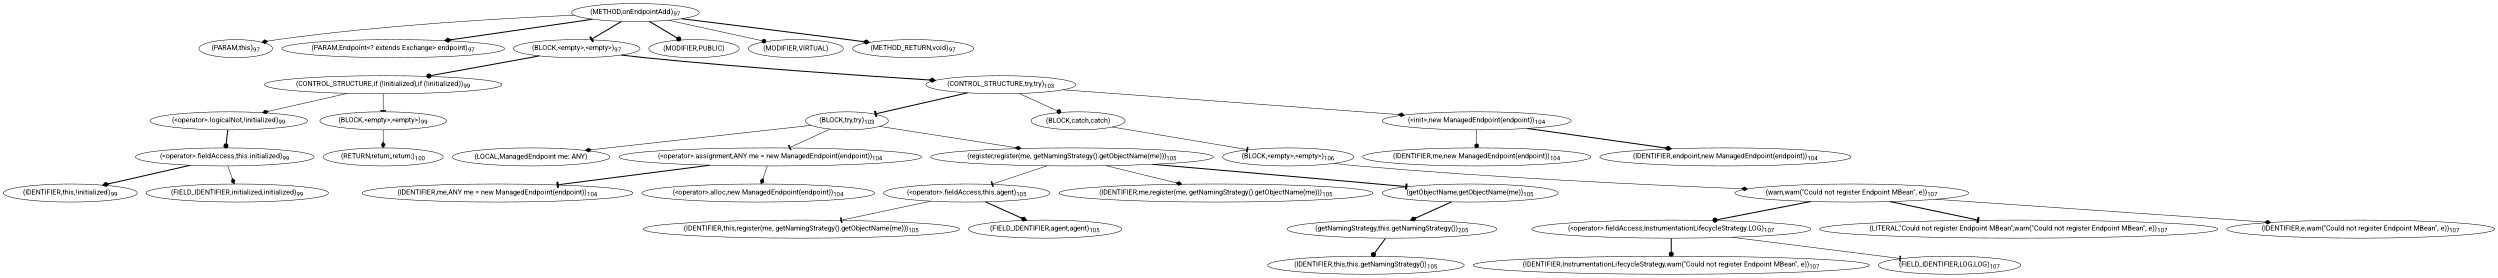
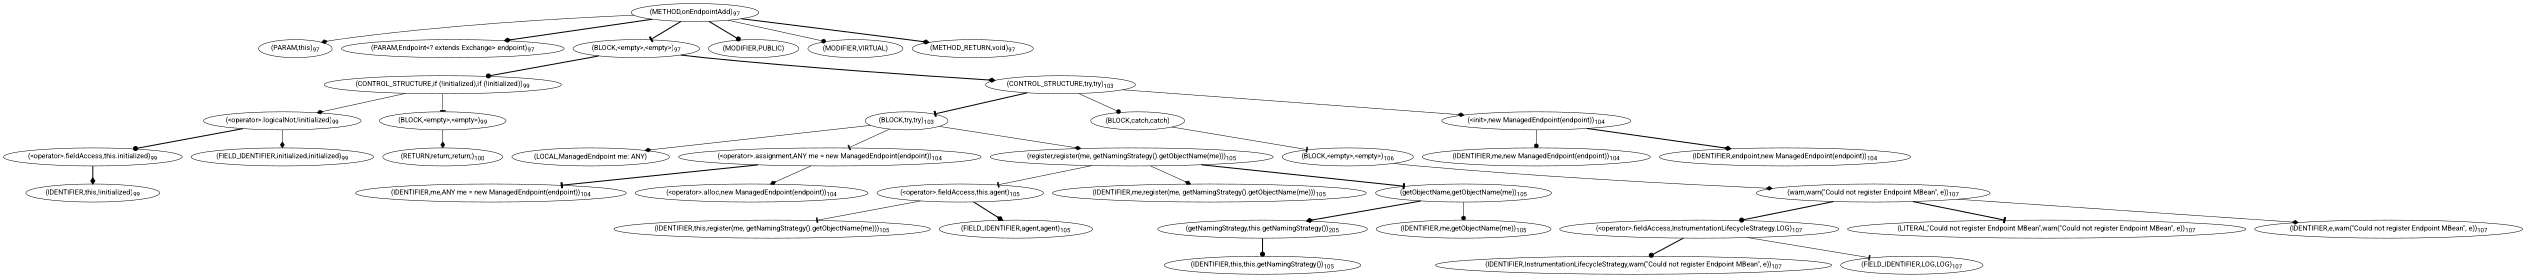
edge "(<operator>.fieldAccess,this.initialized)" -> "(FIELD_IDENTIFIER,initialized,initialized)": now "(<operator>.logicalNot,!initialized)" -> "(FIELD_IDENTIFIER,initialized,initialized)"
node "(IDENTIFIER,me,getObjectName(me))": added
